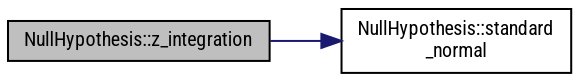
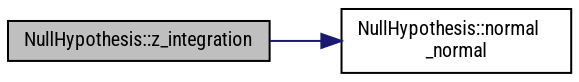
node "NullHypothesis::standard _normal": label "NullHypothesis::standard _normal" -> "NullHypothesis::normal _normal"
